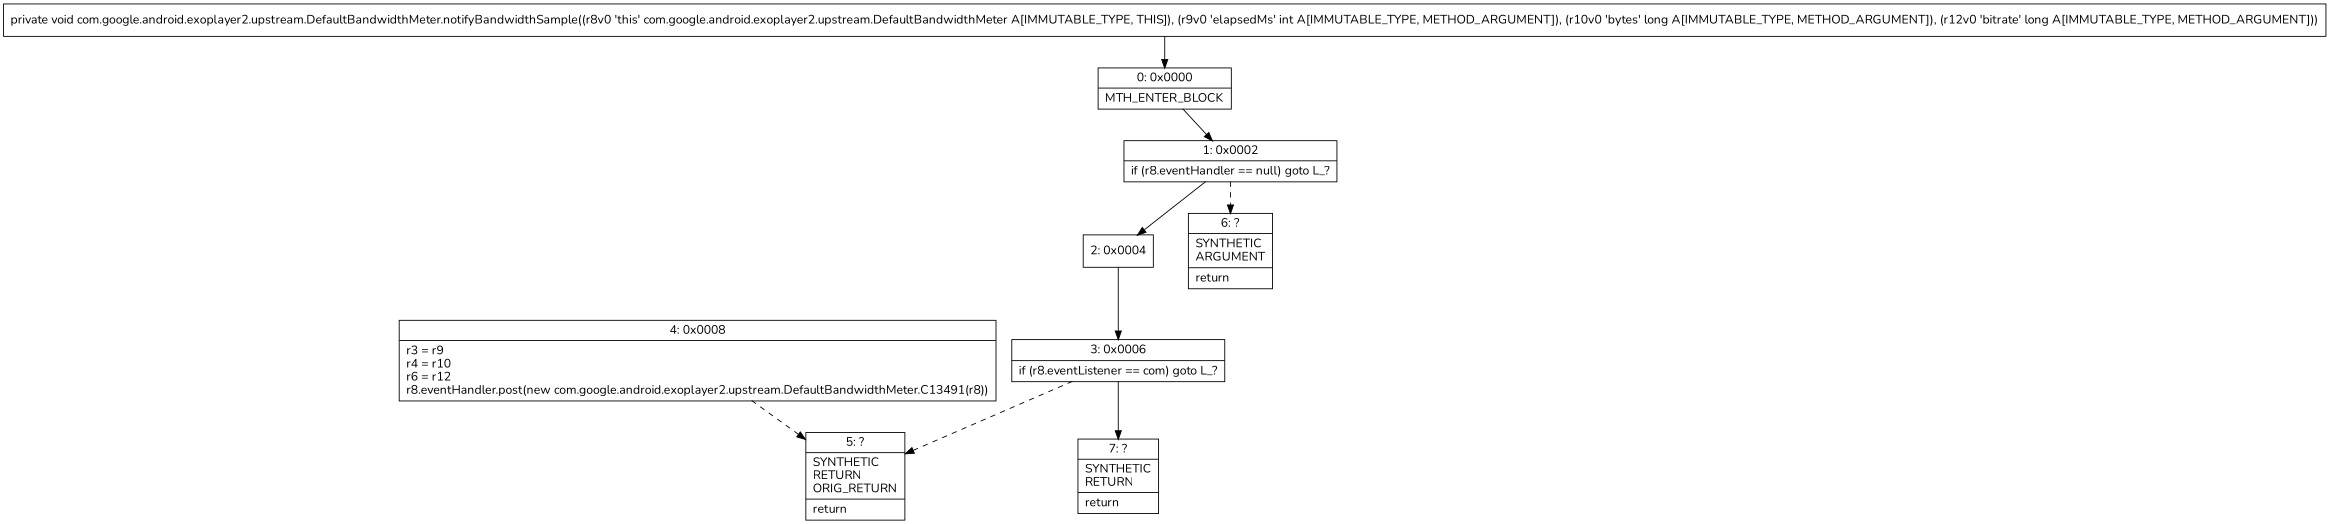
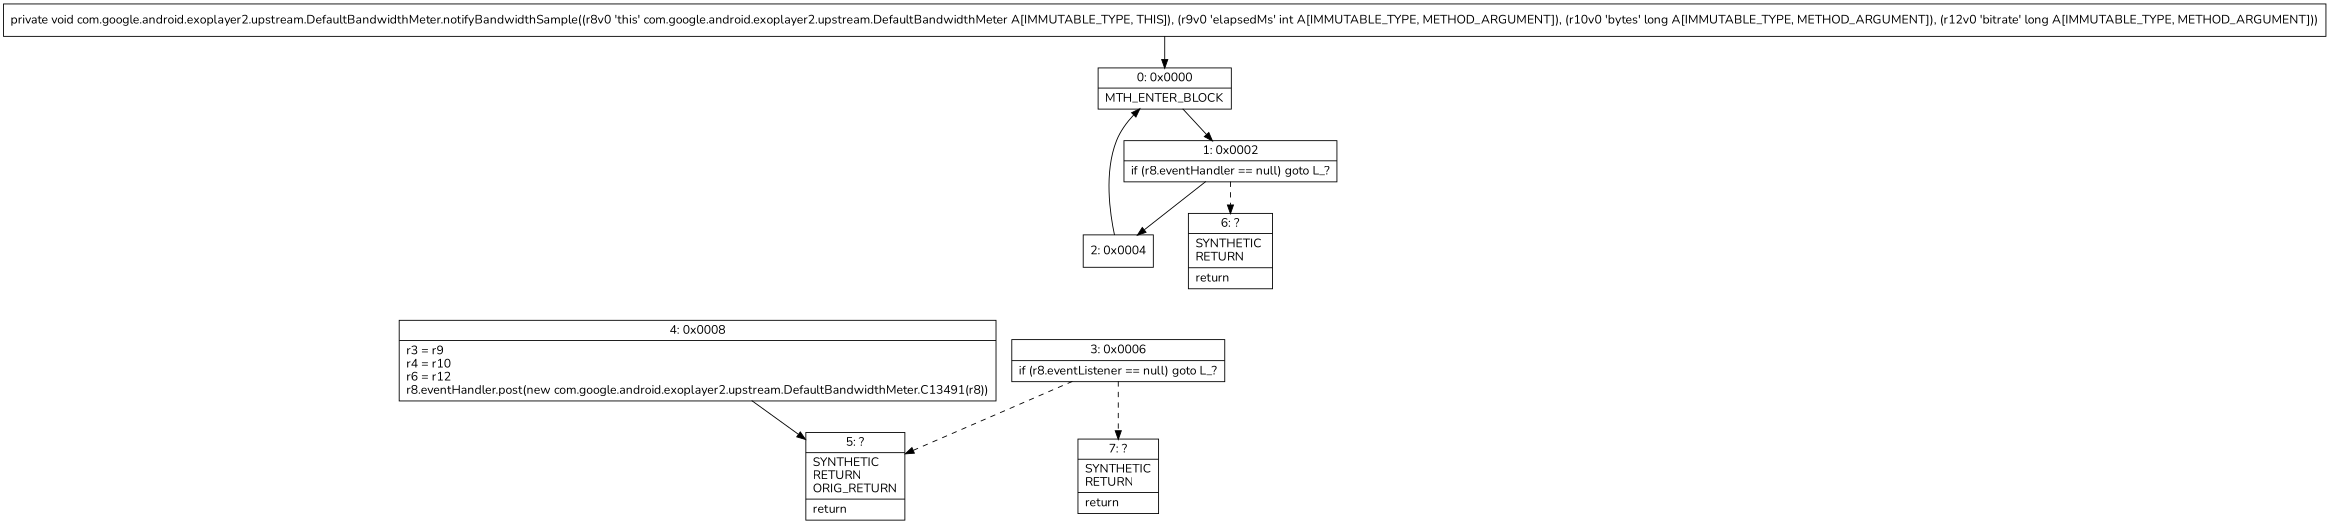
node "6: ?": text "ARGUMENT" -> "RETURN"
edge "2: 0x0004" -> "3: 0x0006": now "2: 0x0004" -> "0: 0x0000"
node "3: 0x0006": text "if (r8.eventListener == com) goto L_?" -> "if (r8.eventListener == null) goto L_?"
edge "3: 0x0006" -> "7: ?": style solid -> dashed
edge "4: 0x0008" -> "5: ?": style dashed -> solid
